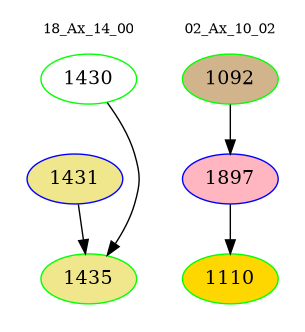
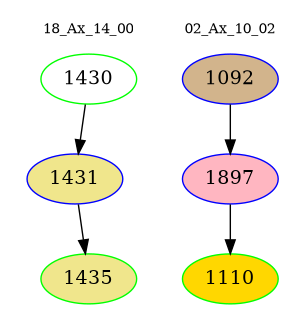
node "1092": color green -> blue
edge "1430" -> "1435": now "1430" -> "1431"
